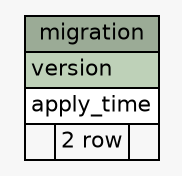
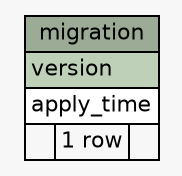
node "migration": text "2 row" -> "1 row"
